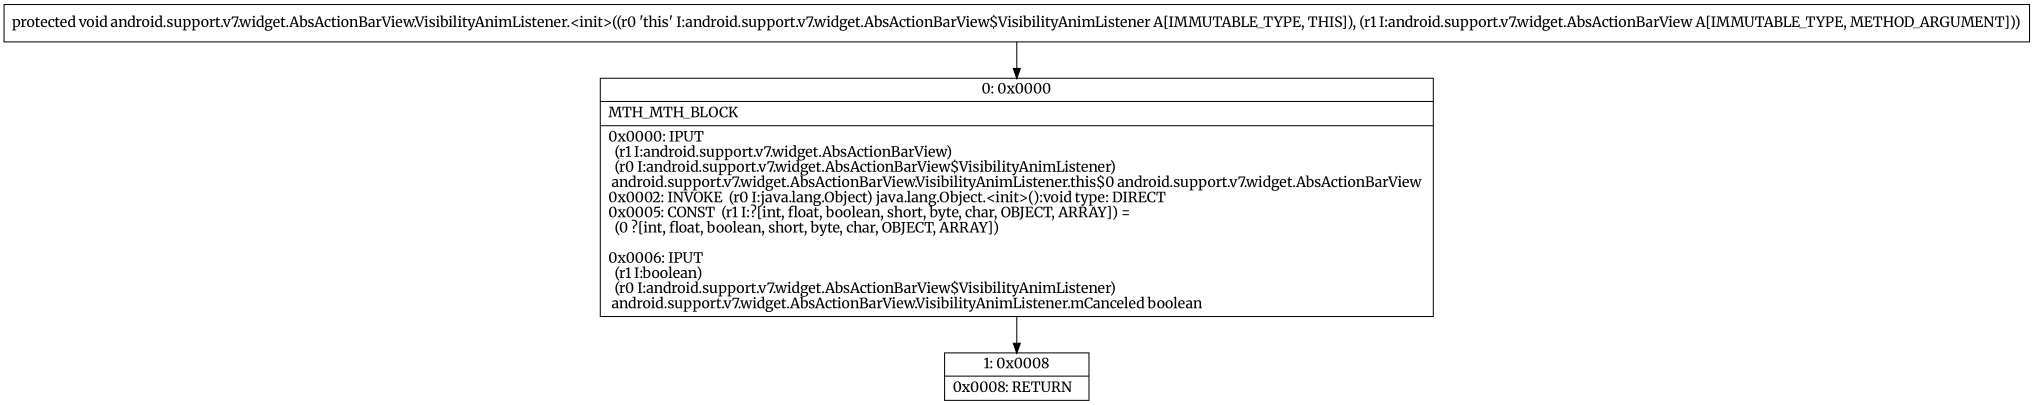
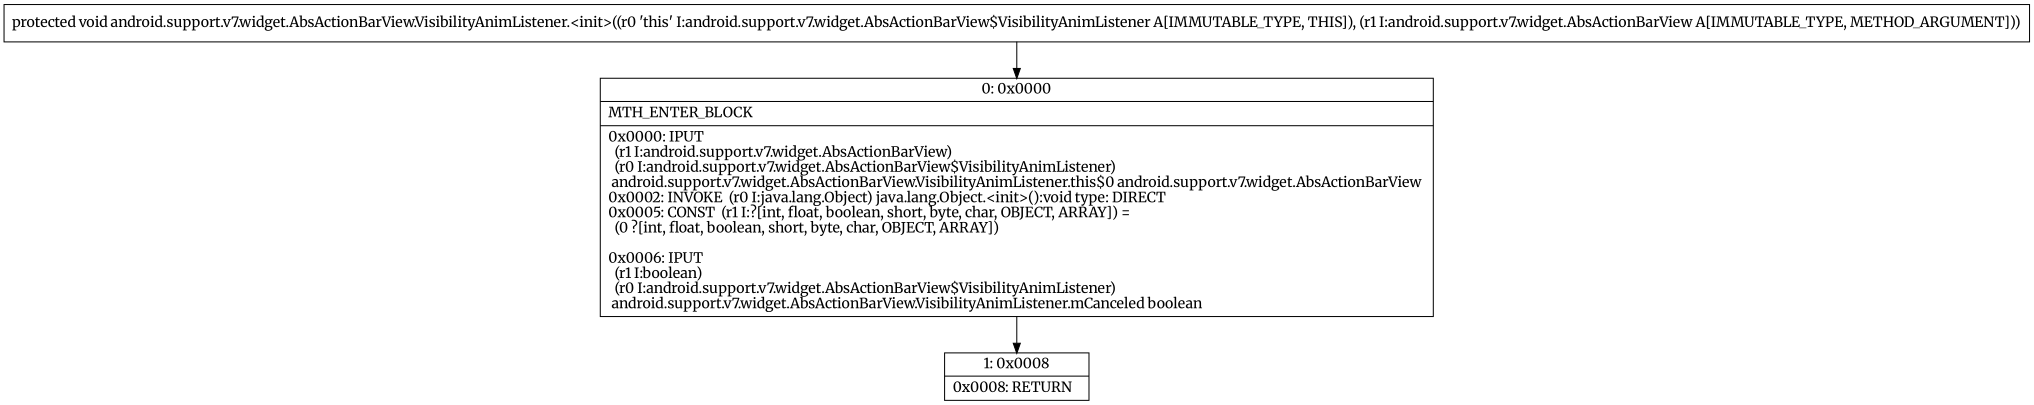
node "0: 0x0000": text "MTH_MTH_BLOCK" -> "MTH_ENTER_BLOCK"
